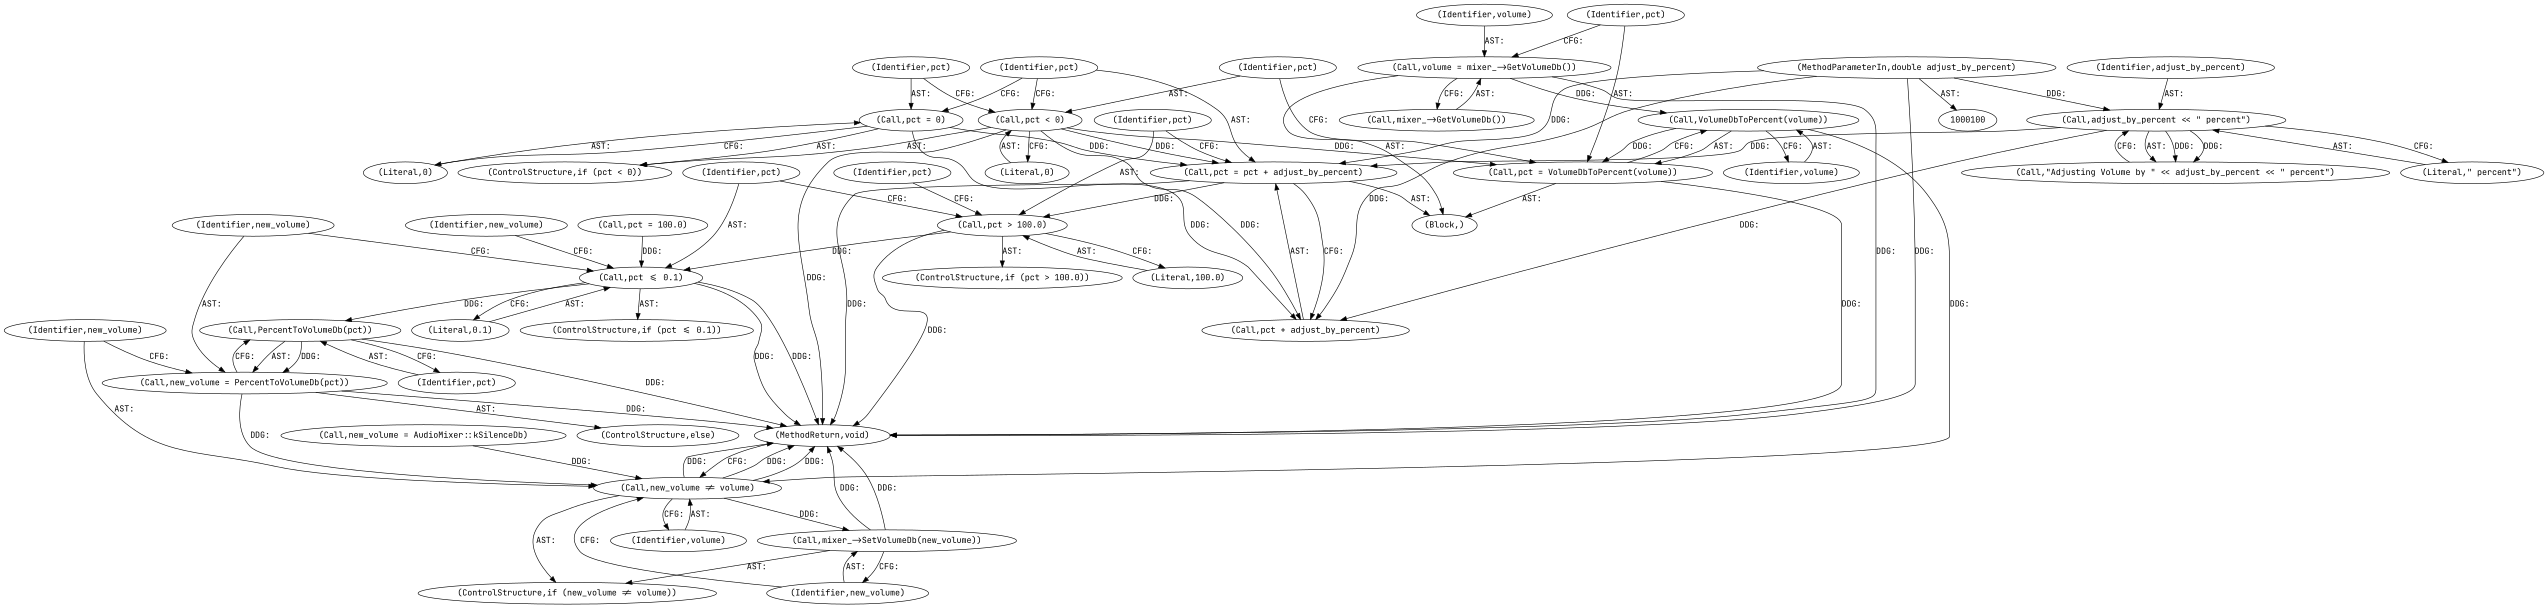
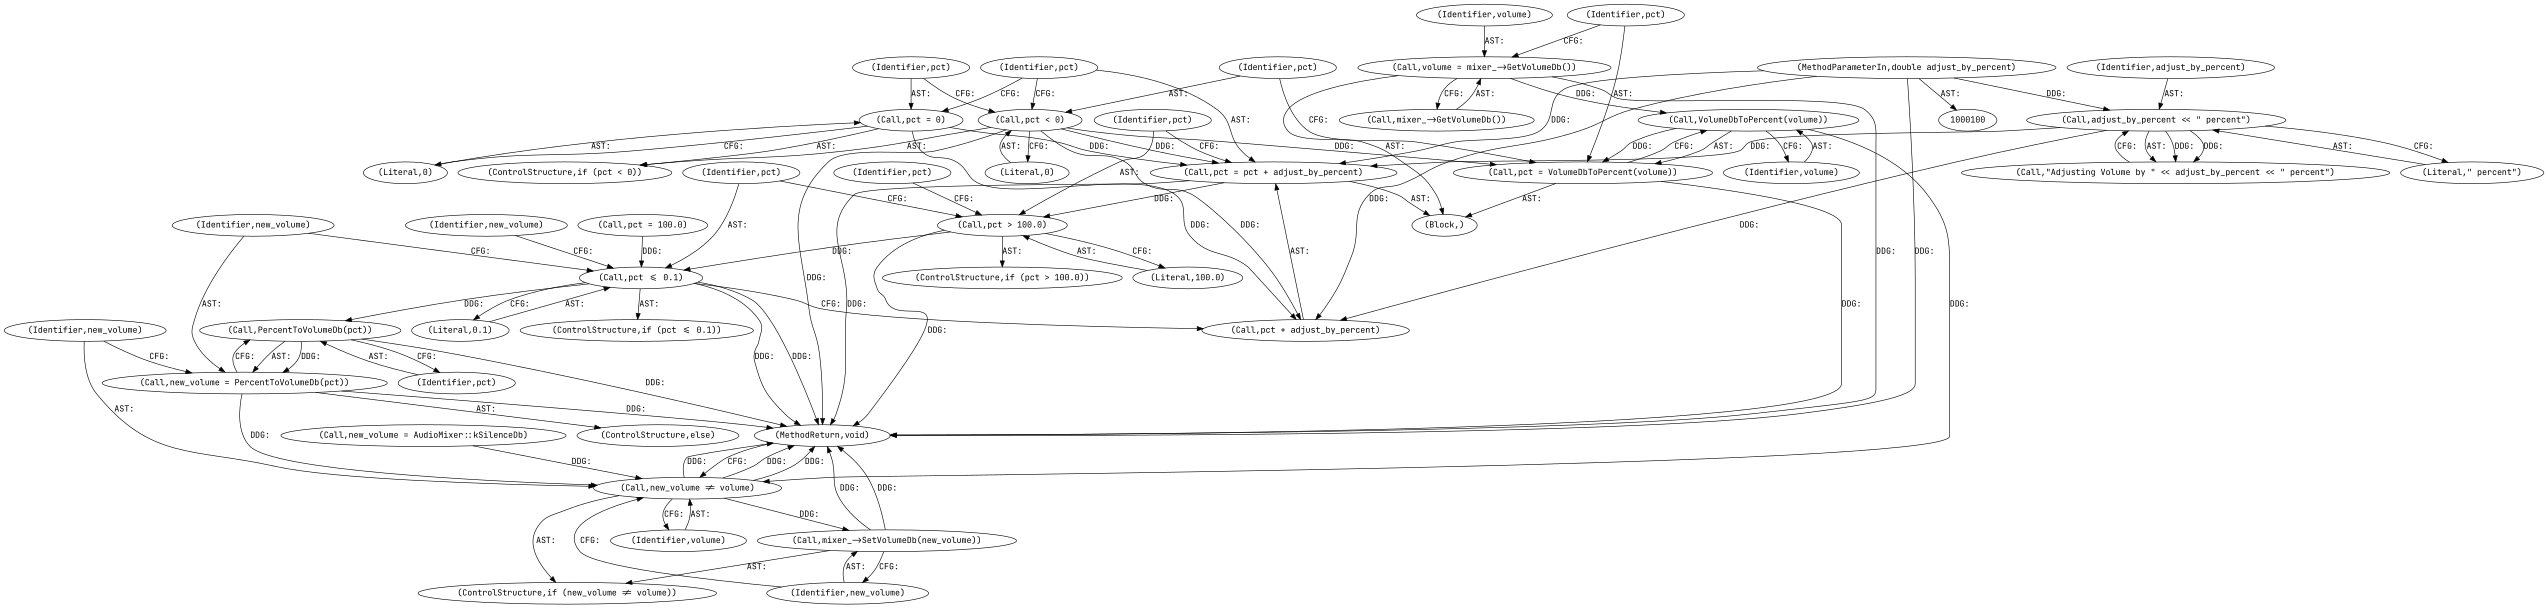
edge "(Call,pct = pct + adjust_by_percent)" -> "(Call,pct + adjust_by_percent)": now "(Call,pct <= 0.1)" -> "(Call,pct + adjust_by_percent)"
